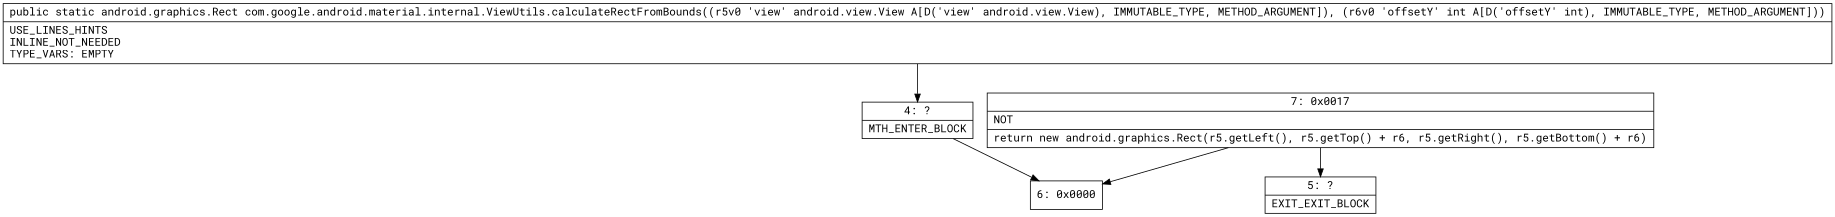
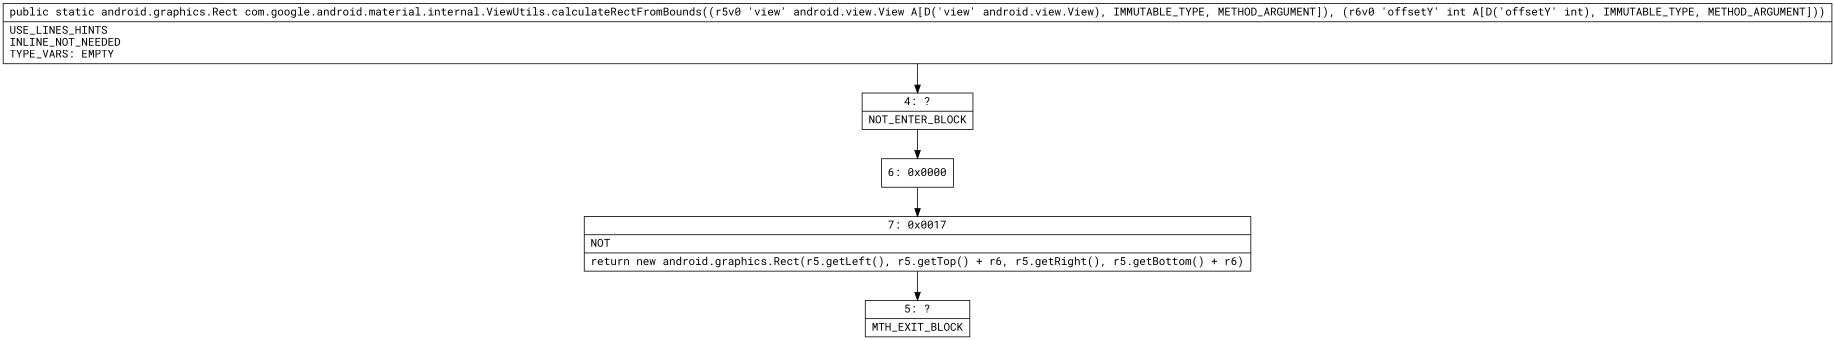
node "4: ?": text "MTH_ENTER_BLOCK" -> "NOT_ENTER_BLOCK"
edge "7: 0x0017" -> "6: 0x0000": reversed
node "5: ?": text "EXIT_EXIT_BLOCK" -> "MTH_EXIT_BLOCK"
